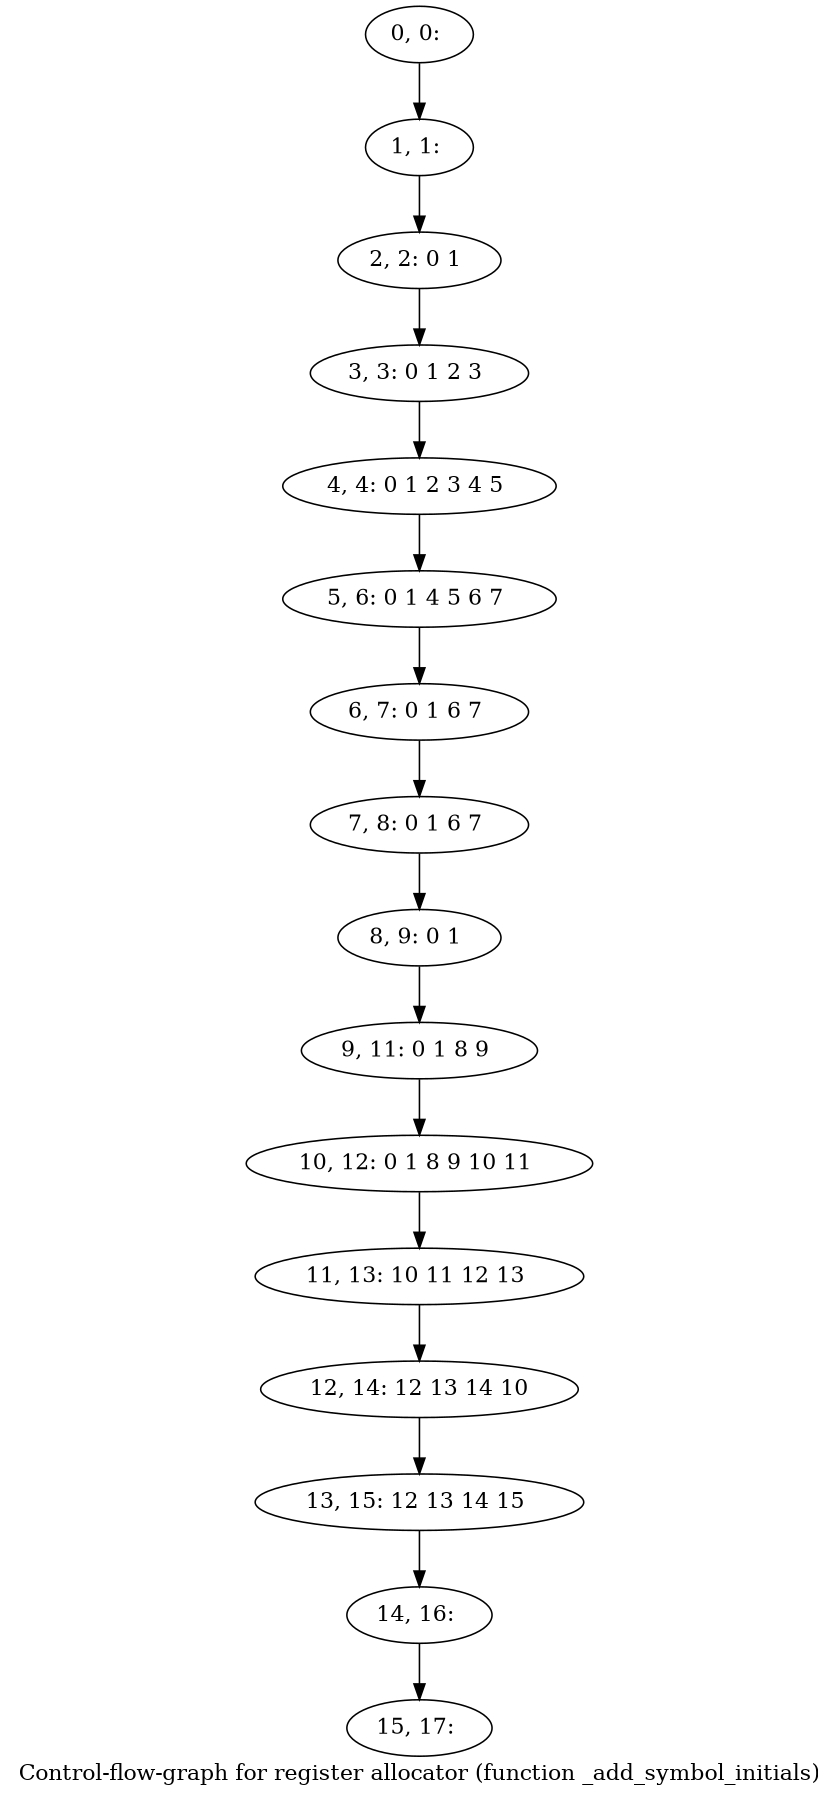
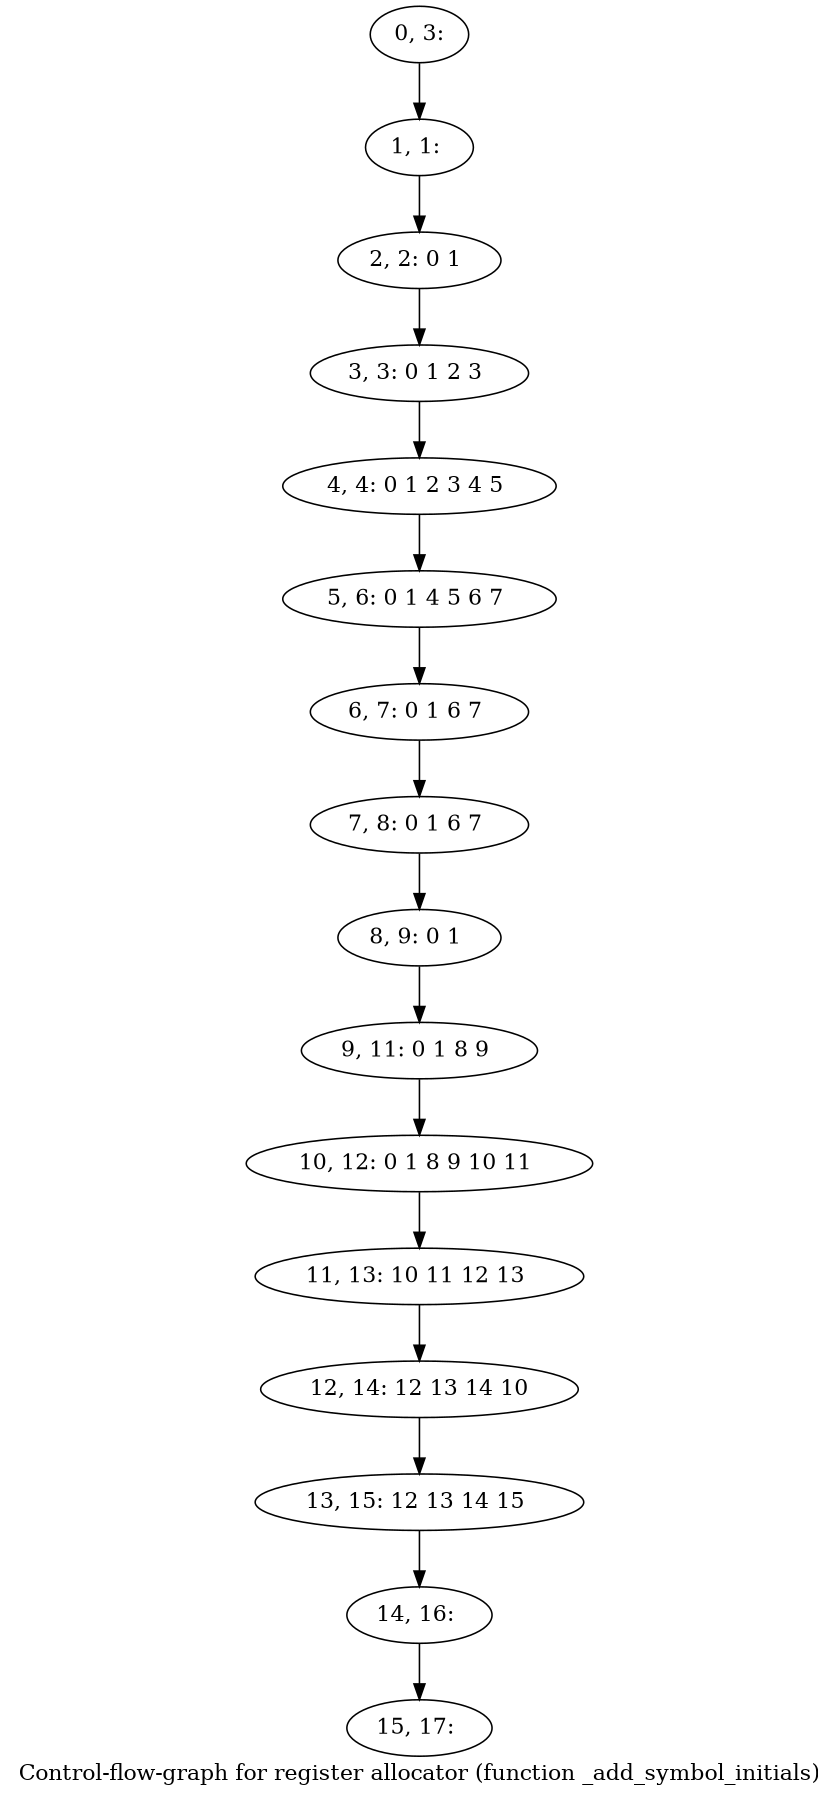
node "0, 0:": label "0, 0:" -> "0, 3:"
